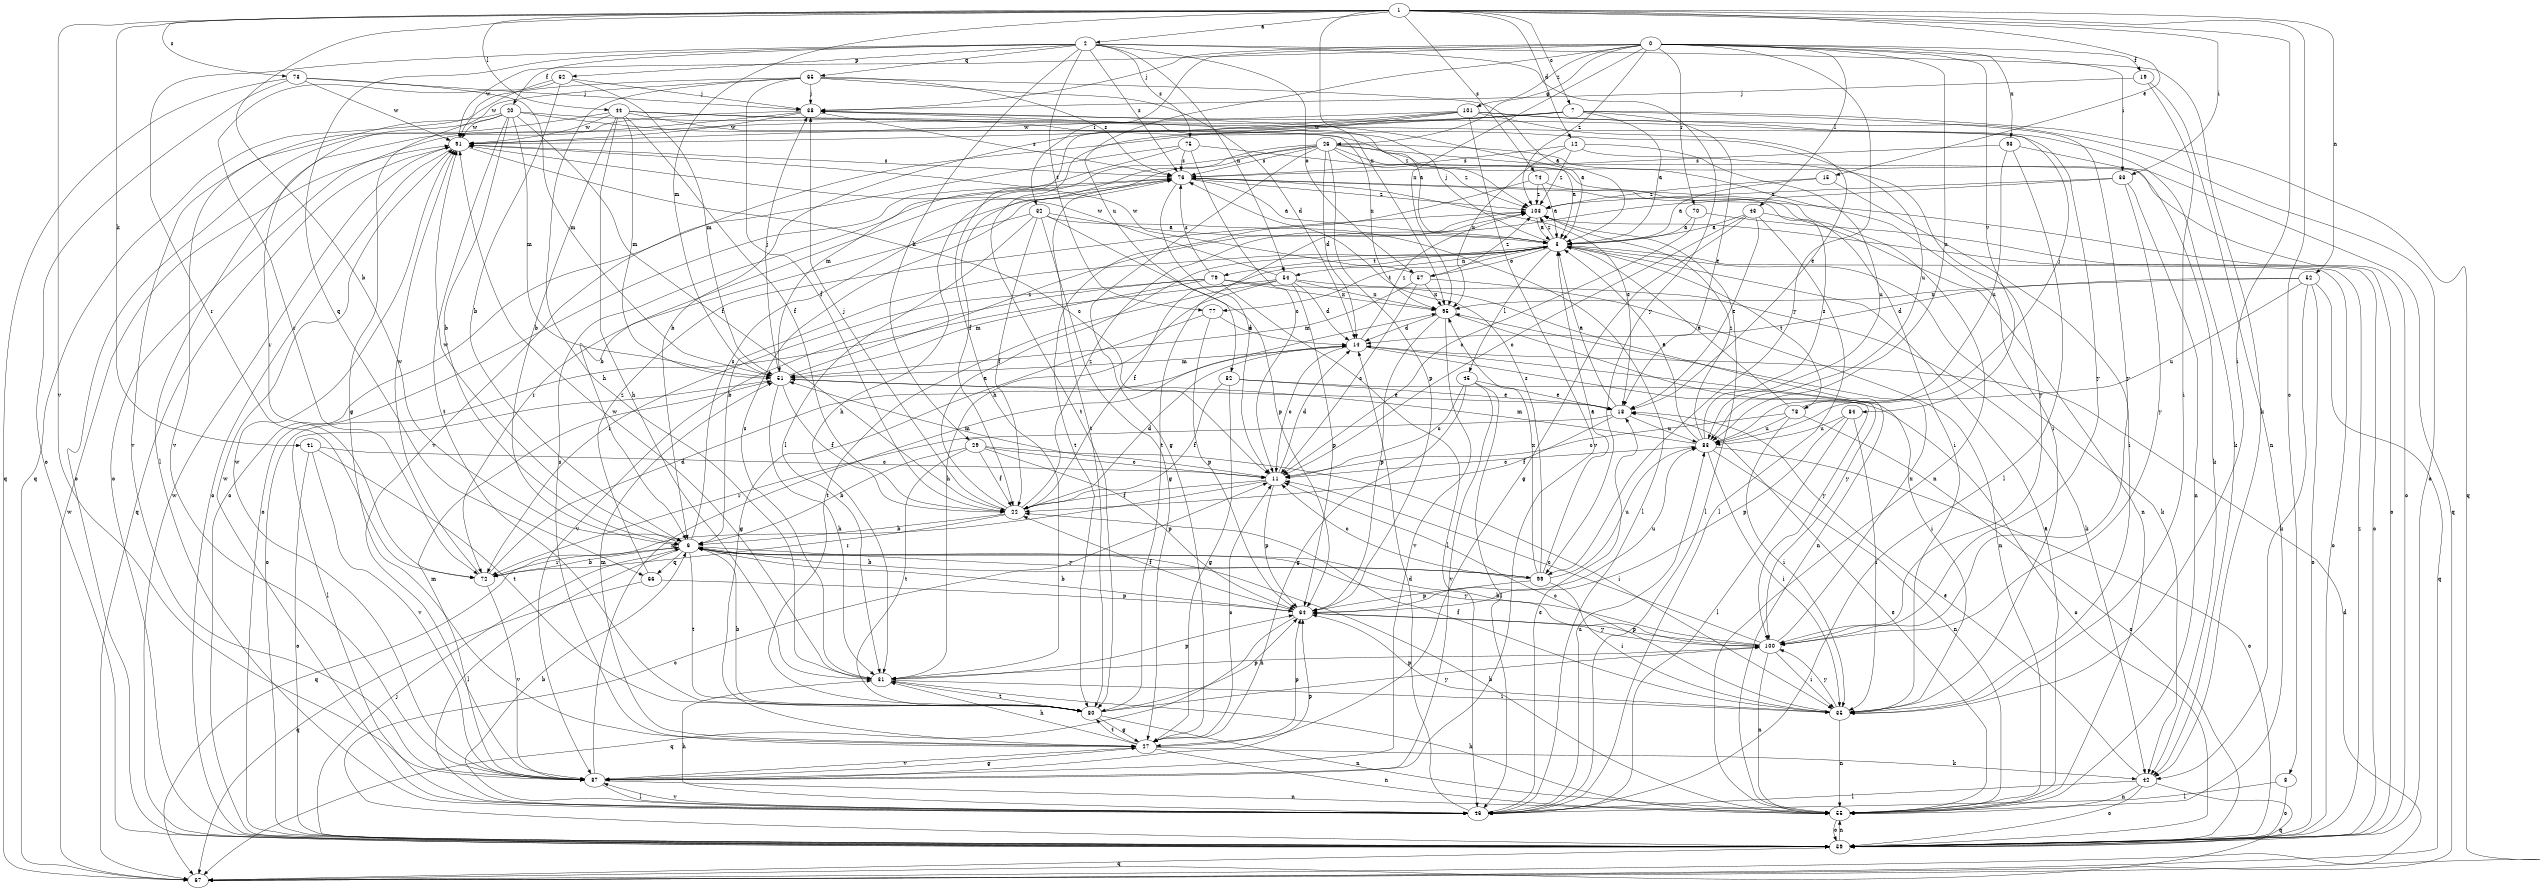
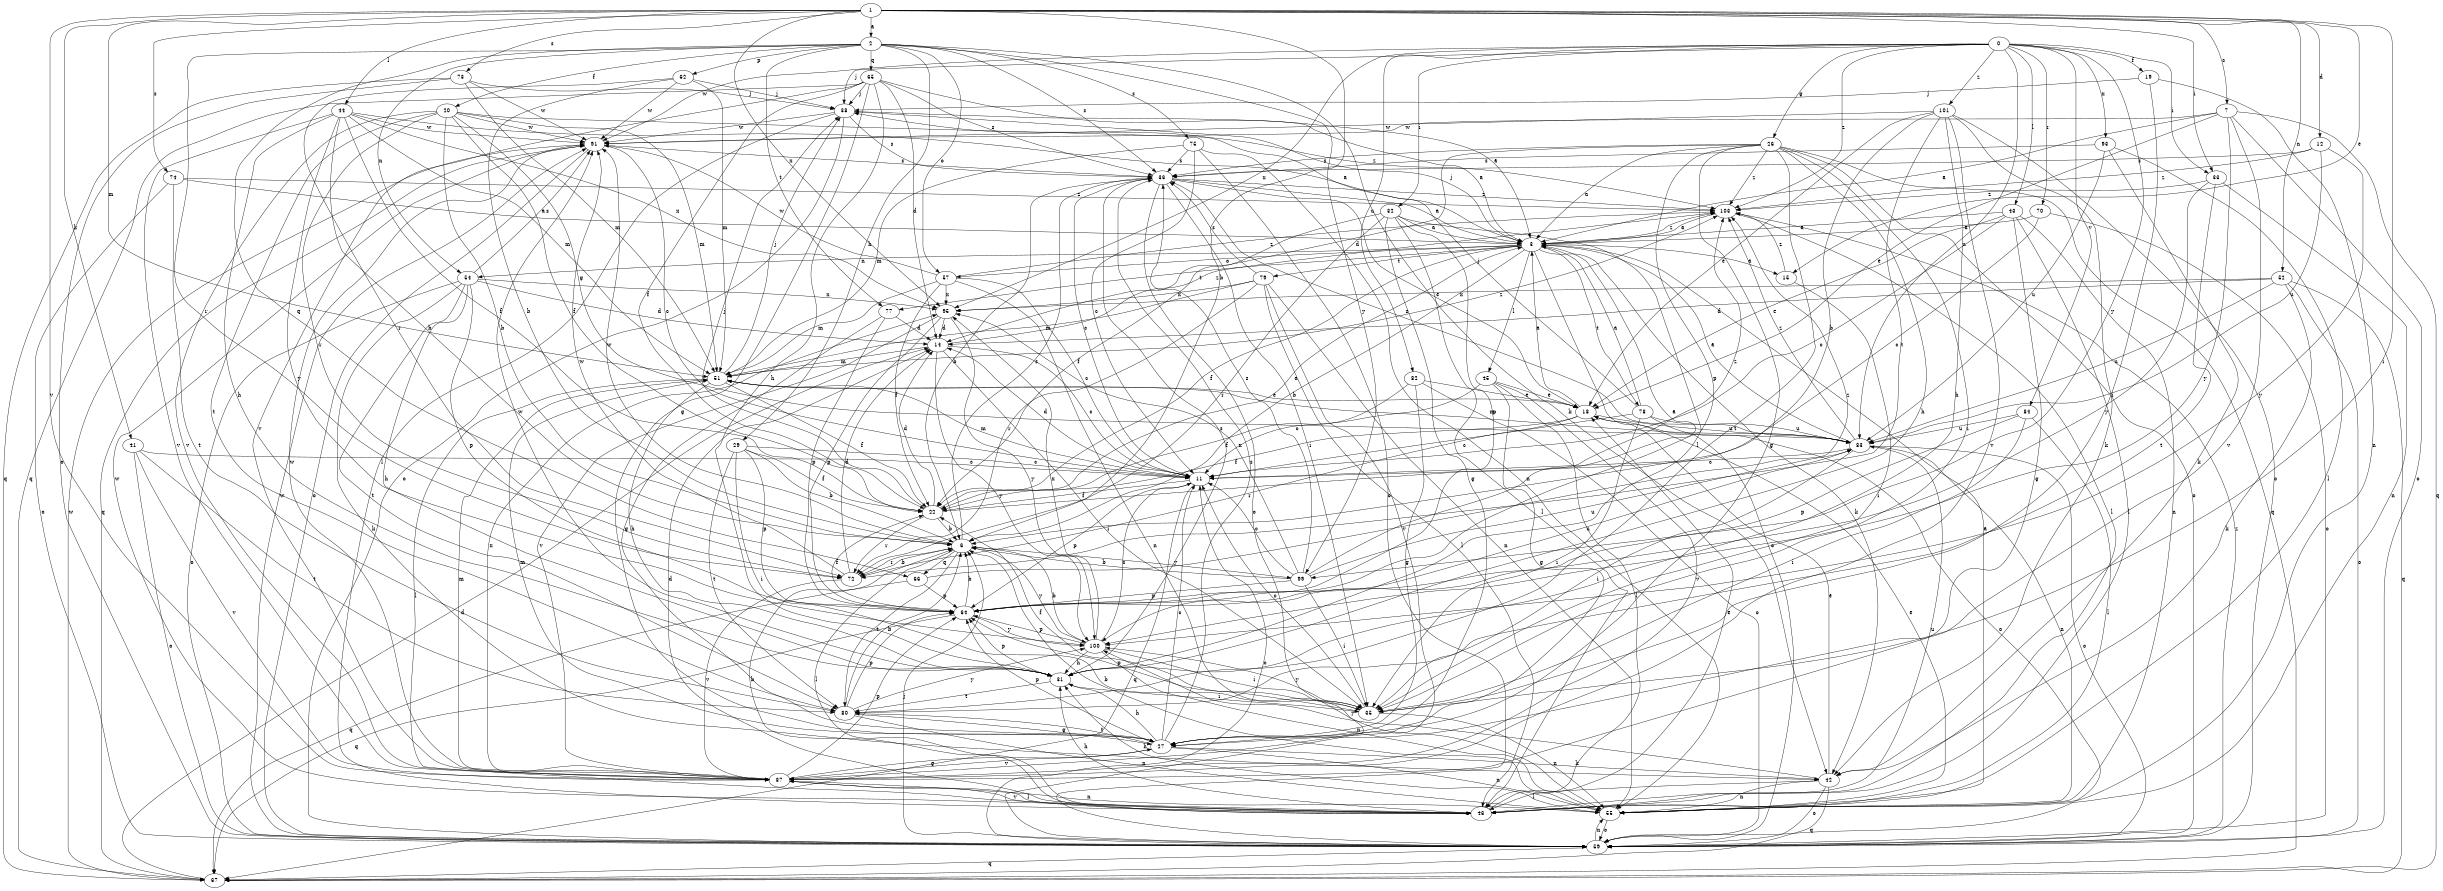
node "76": label "76" -> "36"
edge "12" -> "95": removed, label "x"
edge "15" -> "3": reversed
edge "54" -> "91": label "w" -> "s"
edge "26" -> "22": now "57" -> "22"
edge "20" -> "83": label "u" -> "g"
edge "101" -> "80": now "101" -> "72"
edge "65" -> "87": added, label "v"
edge "42" -> "100": added, label "y"
node "8": removed
